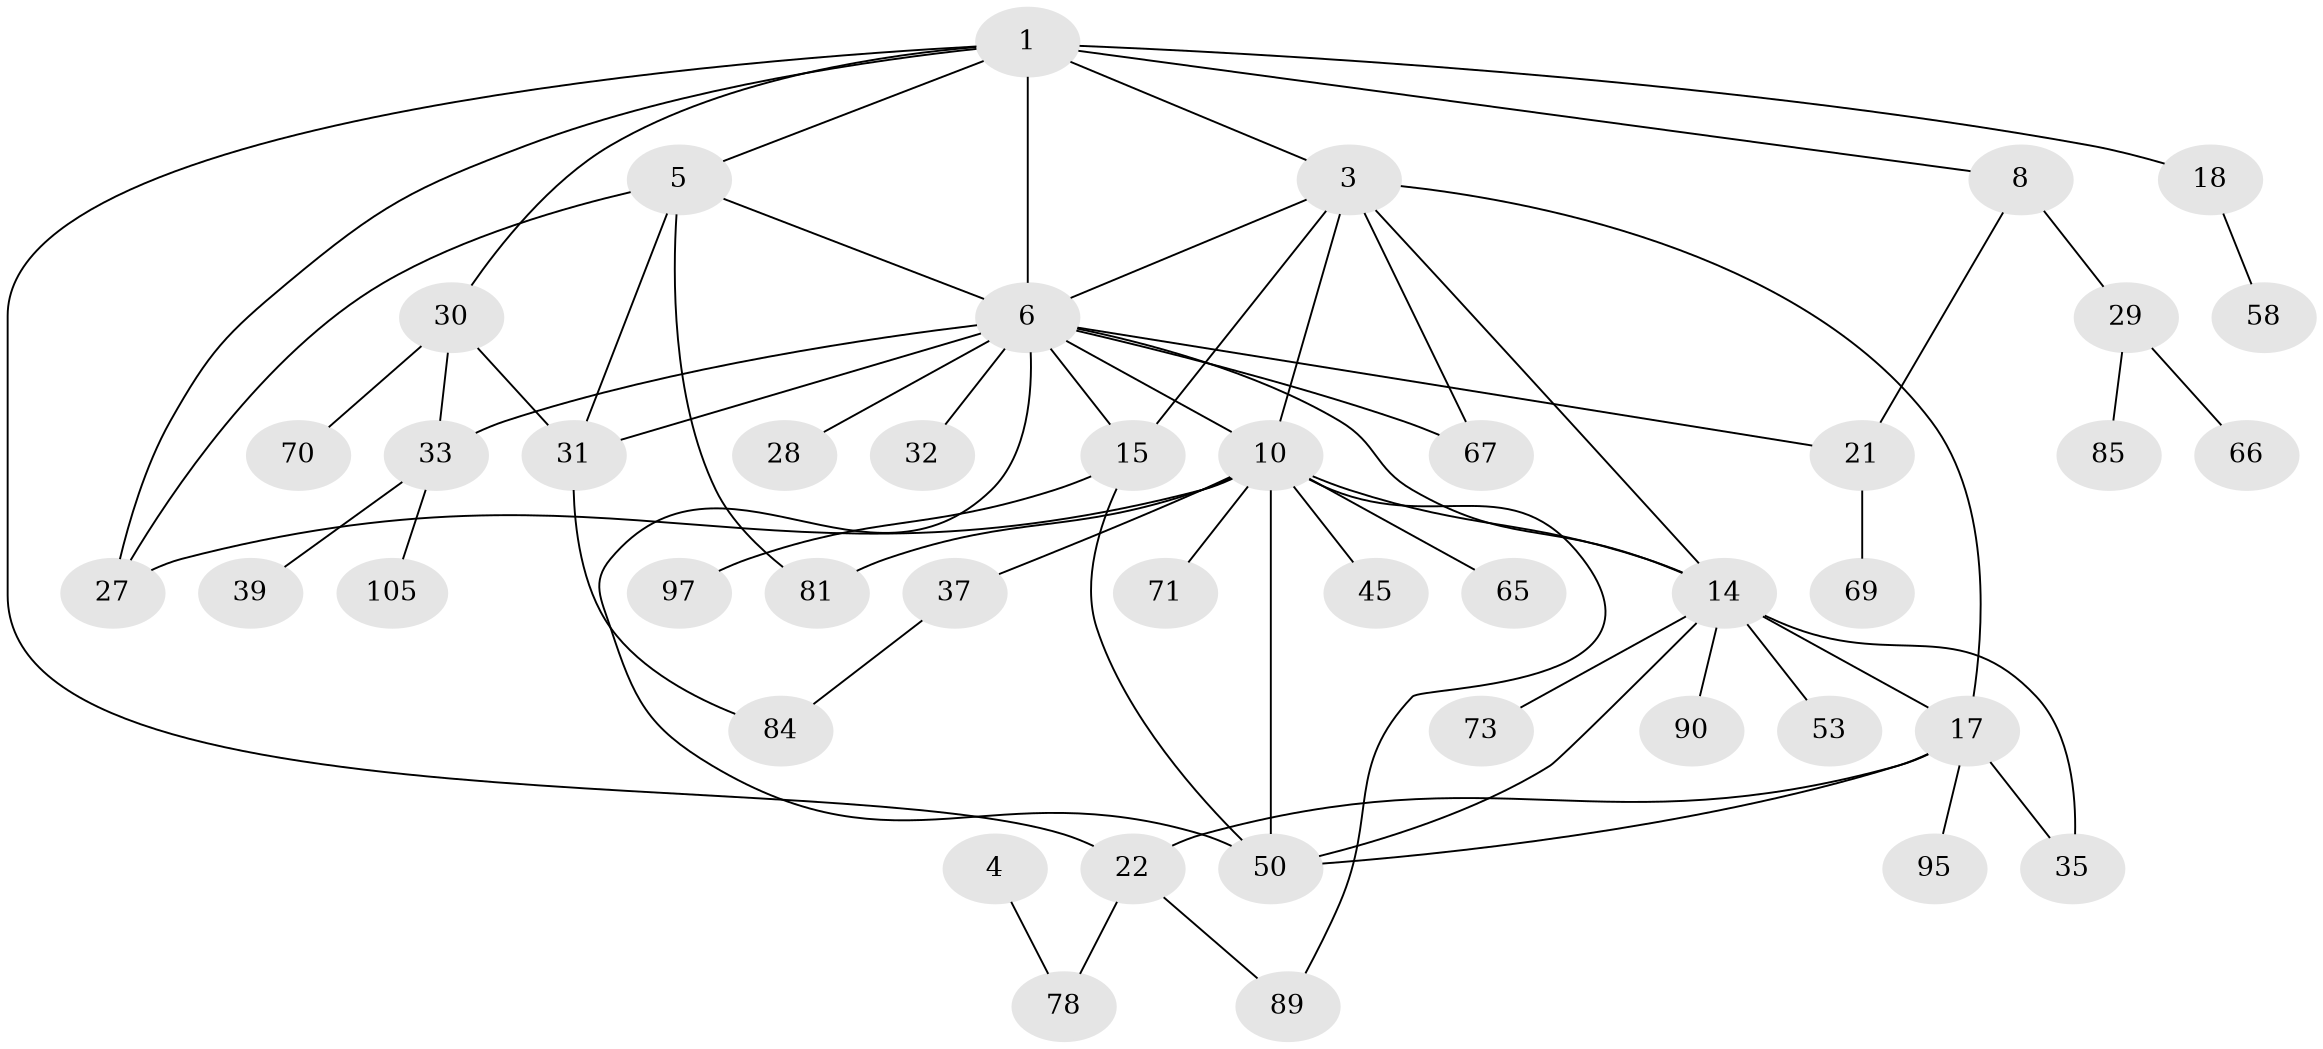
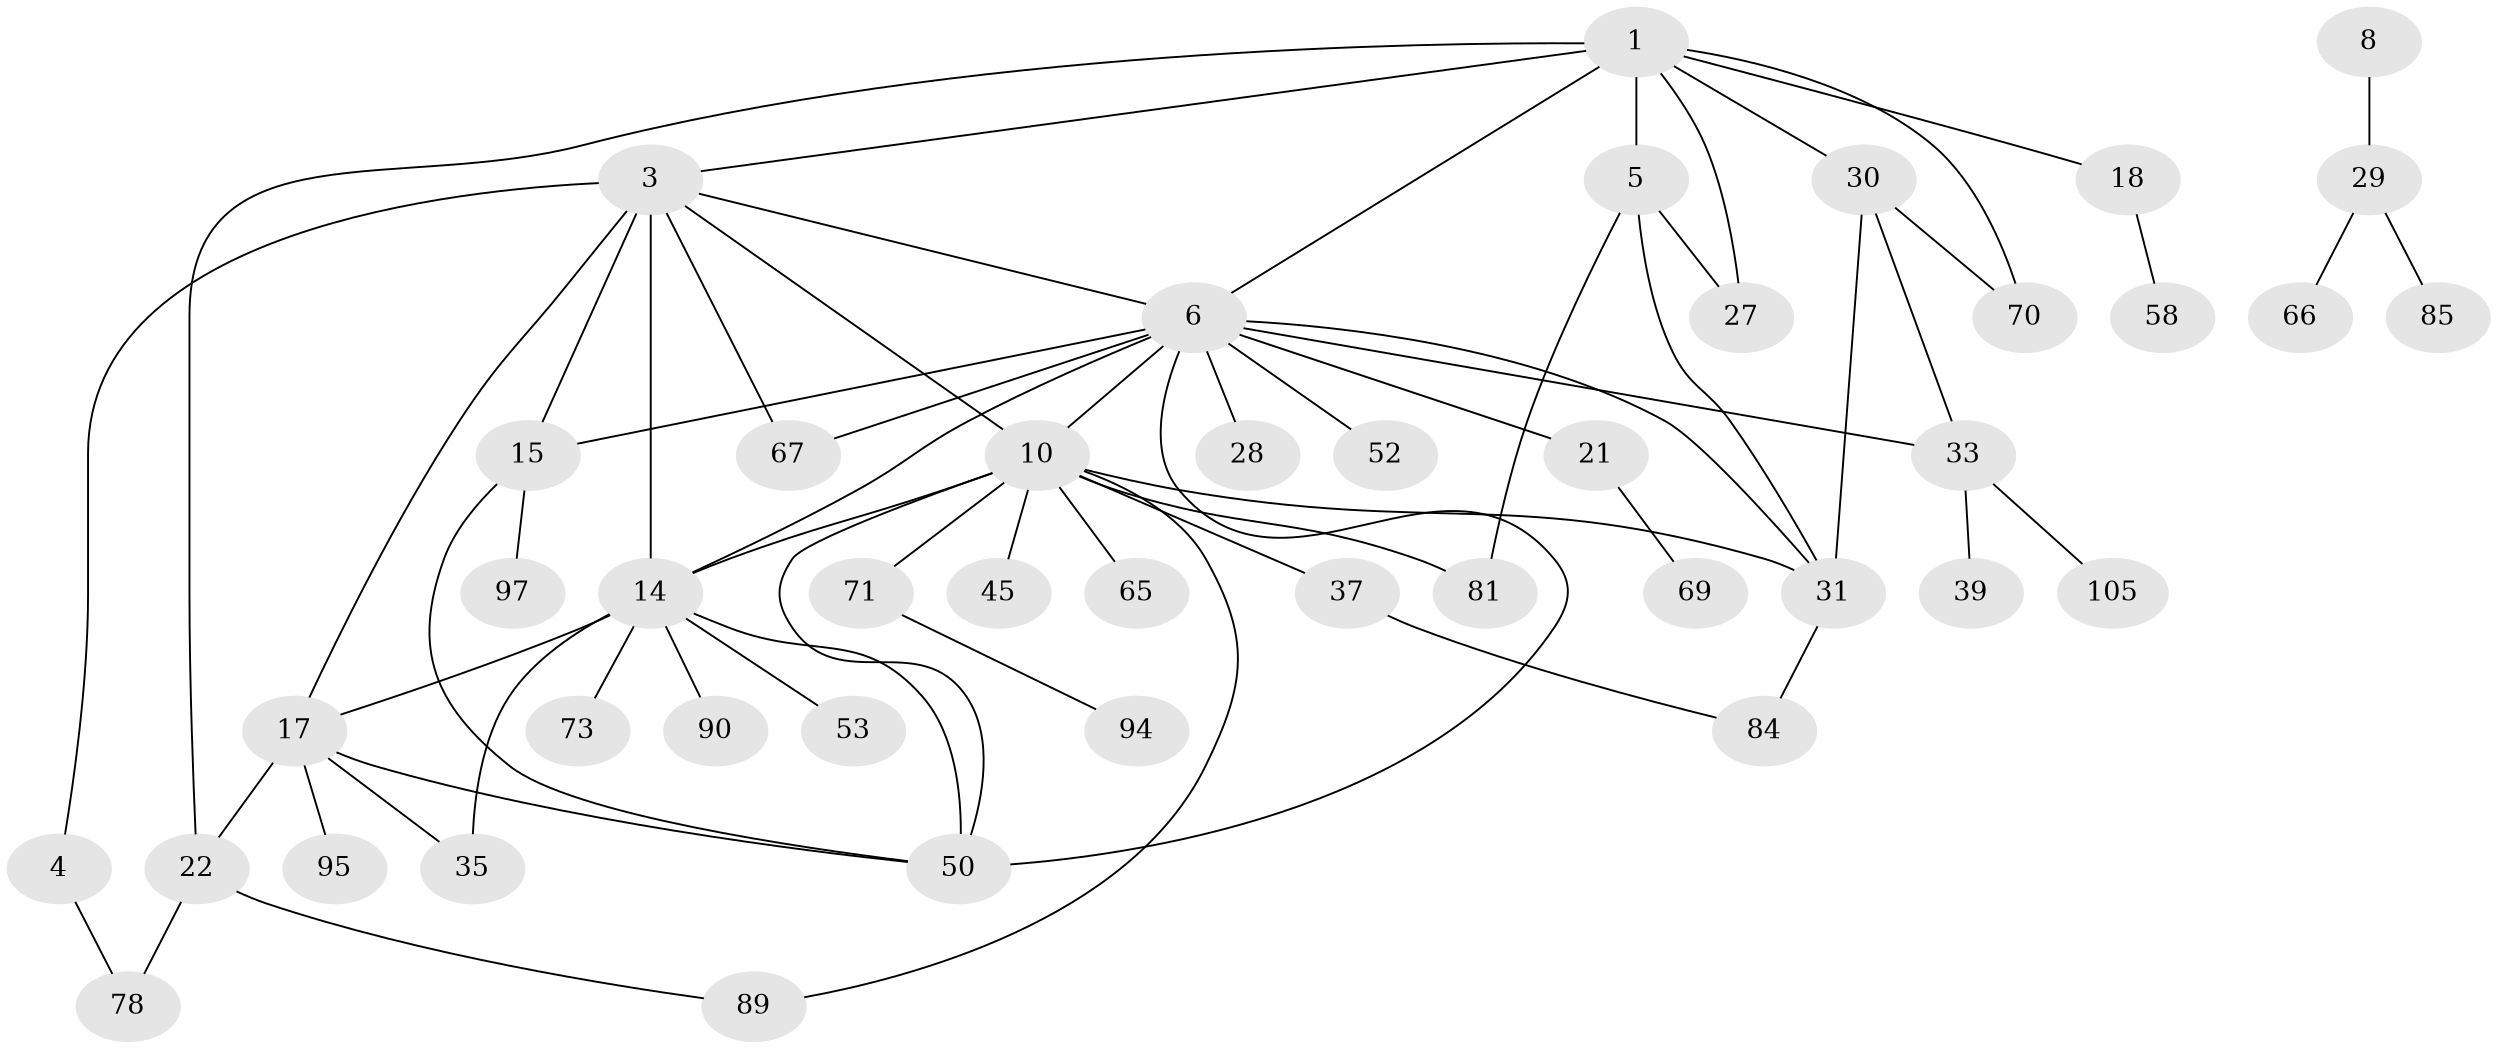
edge "1" -- "8": now "1" -- "70"
edge "5" -- "6": removed
edge "8" -- "21": removed
edge "3" -- "4": added
node "32": label "32" -> "52"
edge "10" -- "27": now "10" -- "31"
node "94": added
